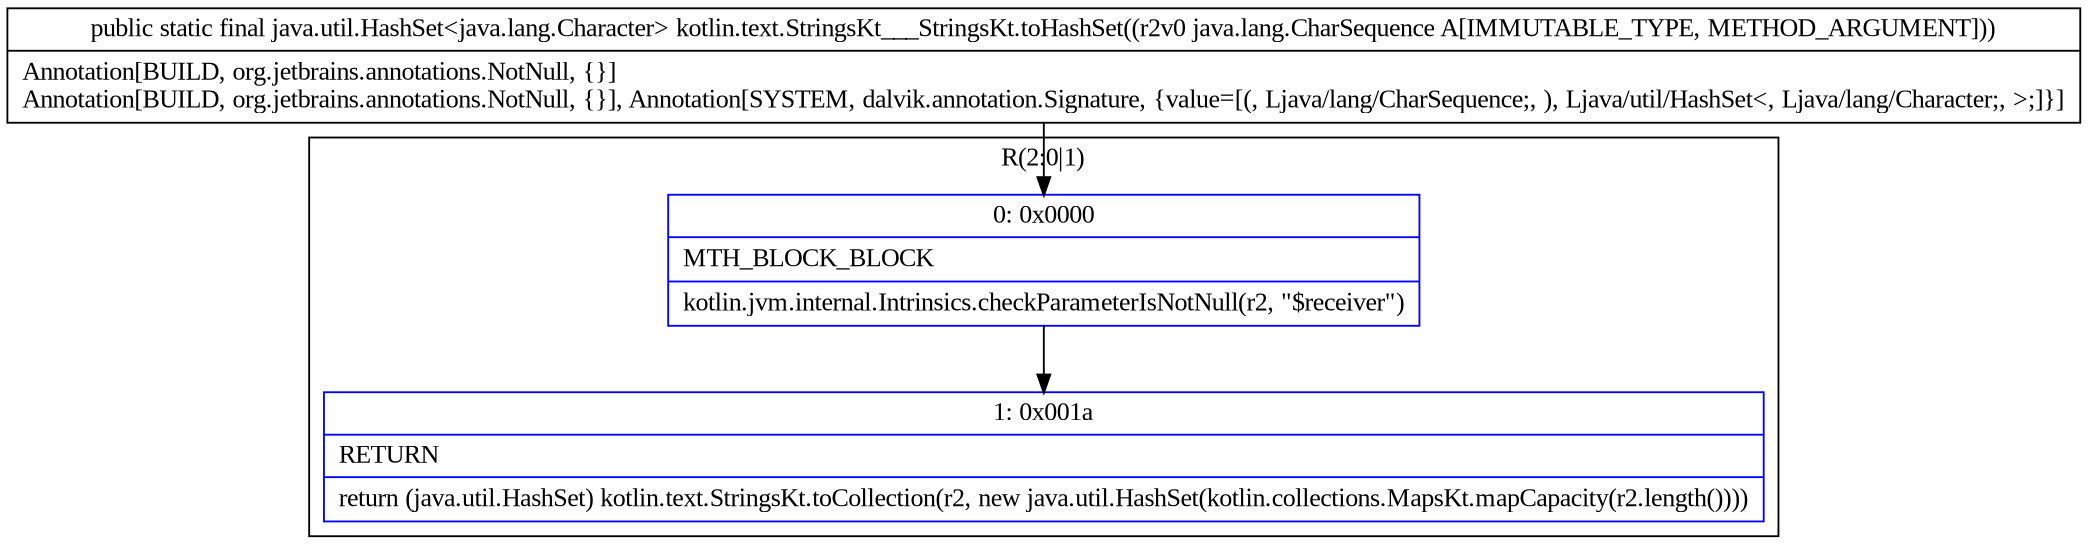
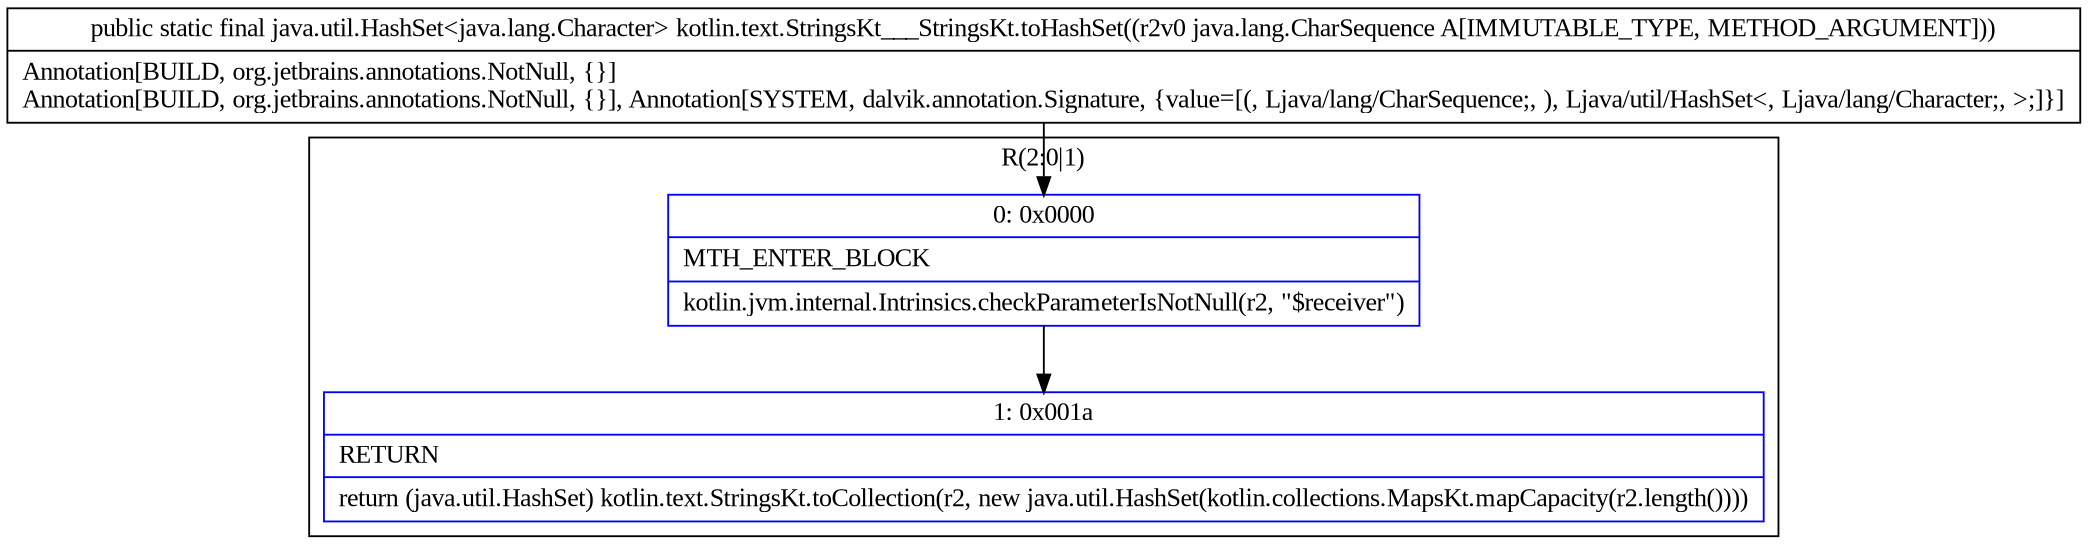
node "0: 0x0000": text "MTH_BLOCK_BLOCK" -> "MTH_ENTER_BLOCK"
